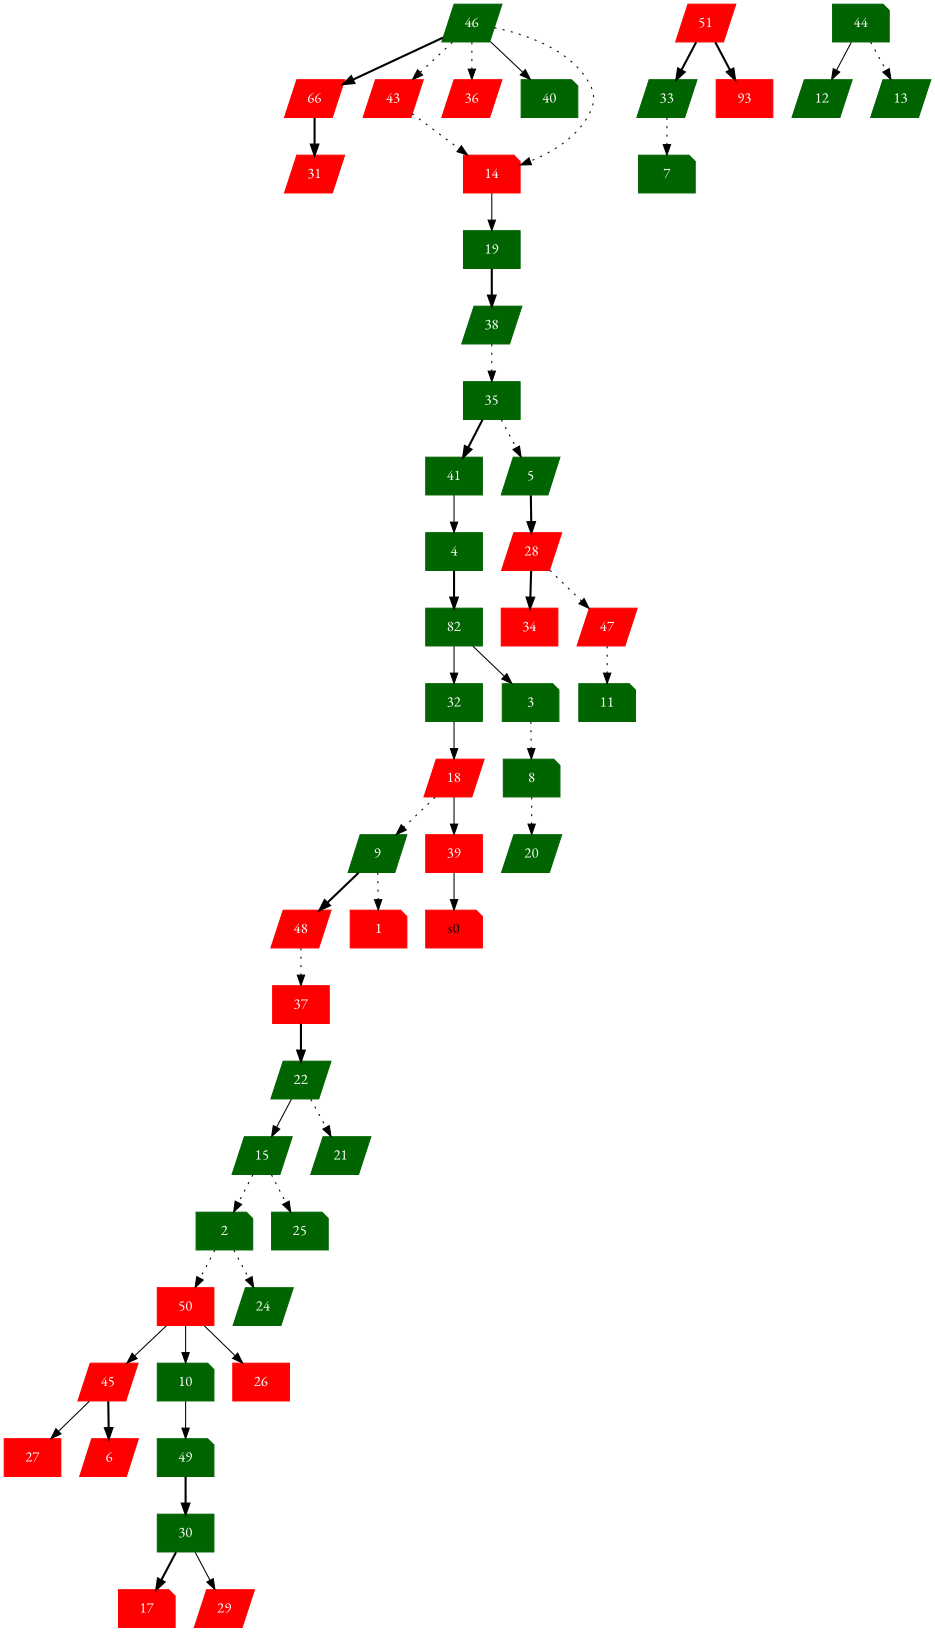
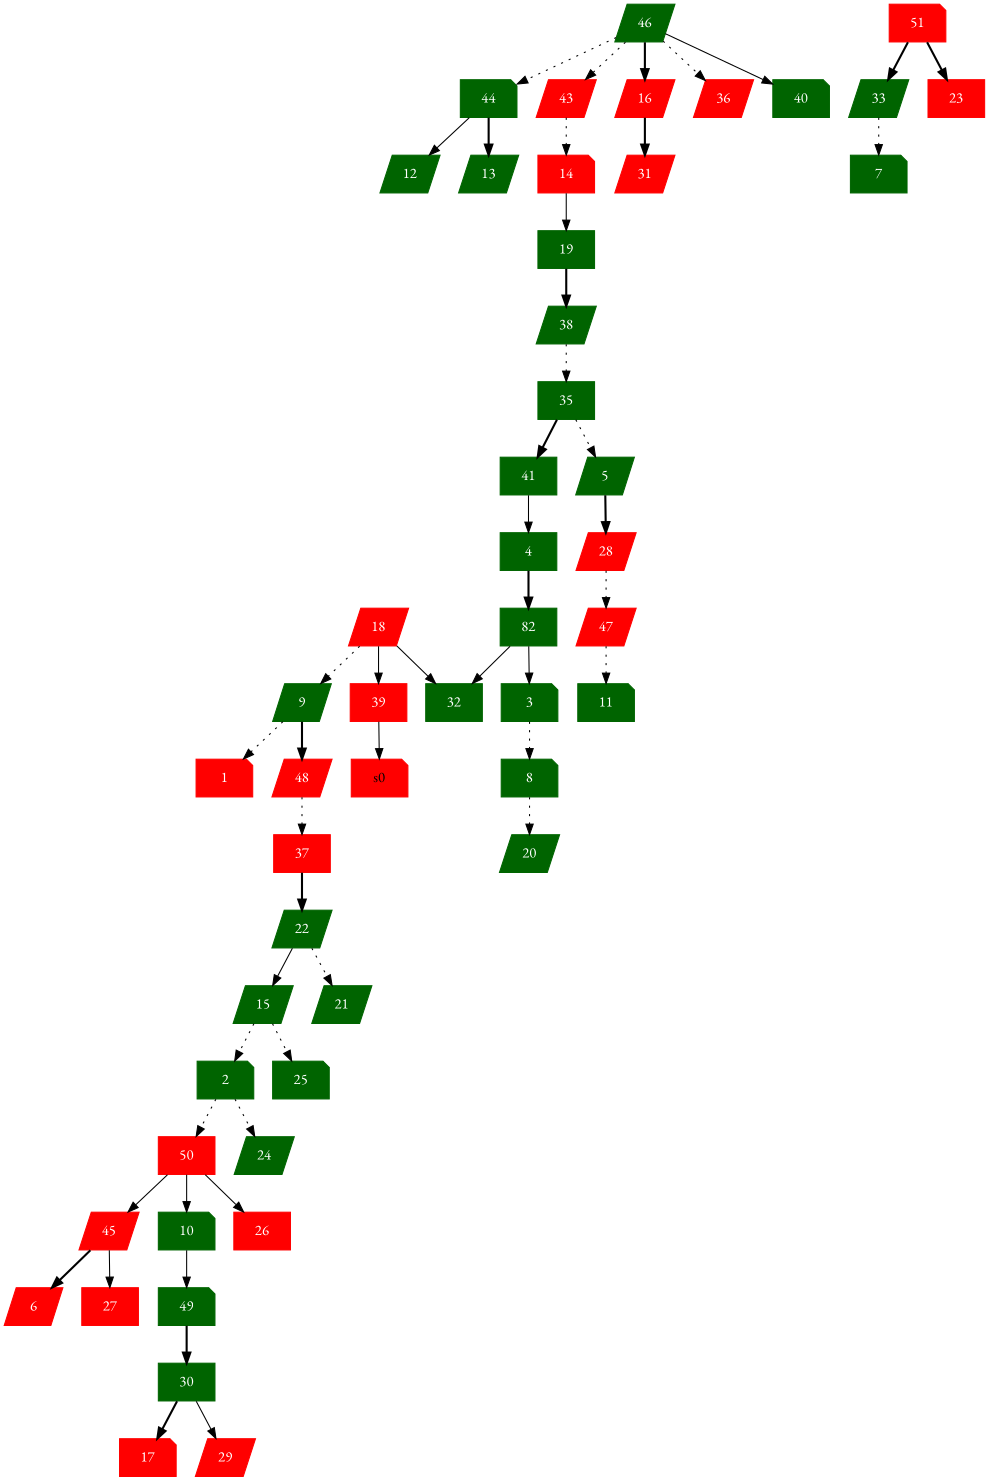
node "51": shape parallelogram -> note
edge "44" -> "13": style dotted -> bold
edge "46" -> "14": now "46" -> "44"
node "66": label "66" -> "16"
node "93": label "93" -> "23"
node "34": removed
edge "32" -> "18": reversed
